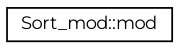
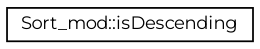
node "Sort_mod::mod": label "Sort_mod::mod" -> "Sort_mod::isDescending"
